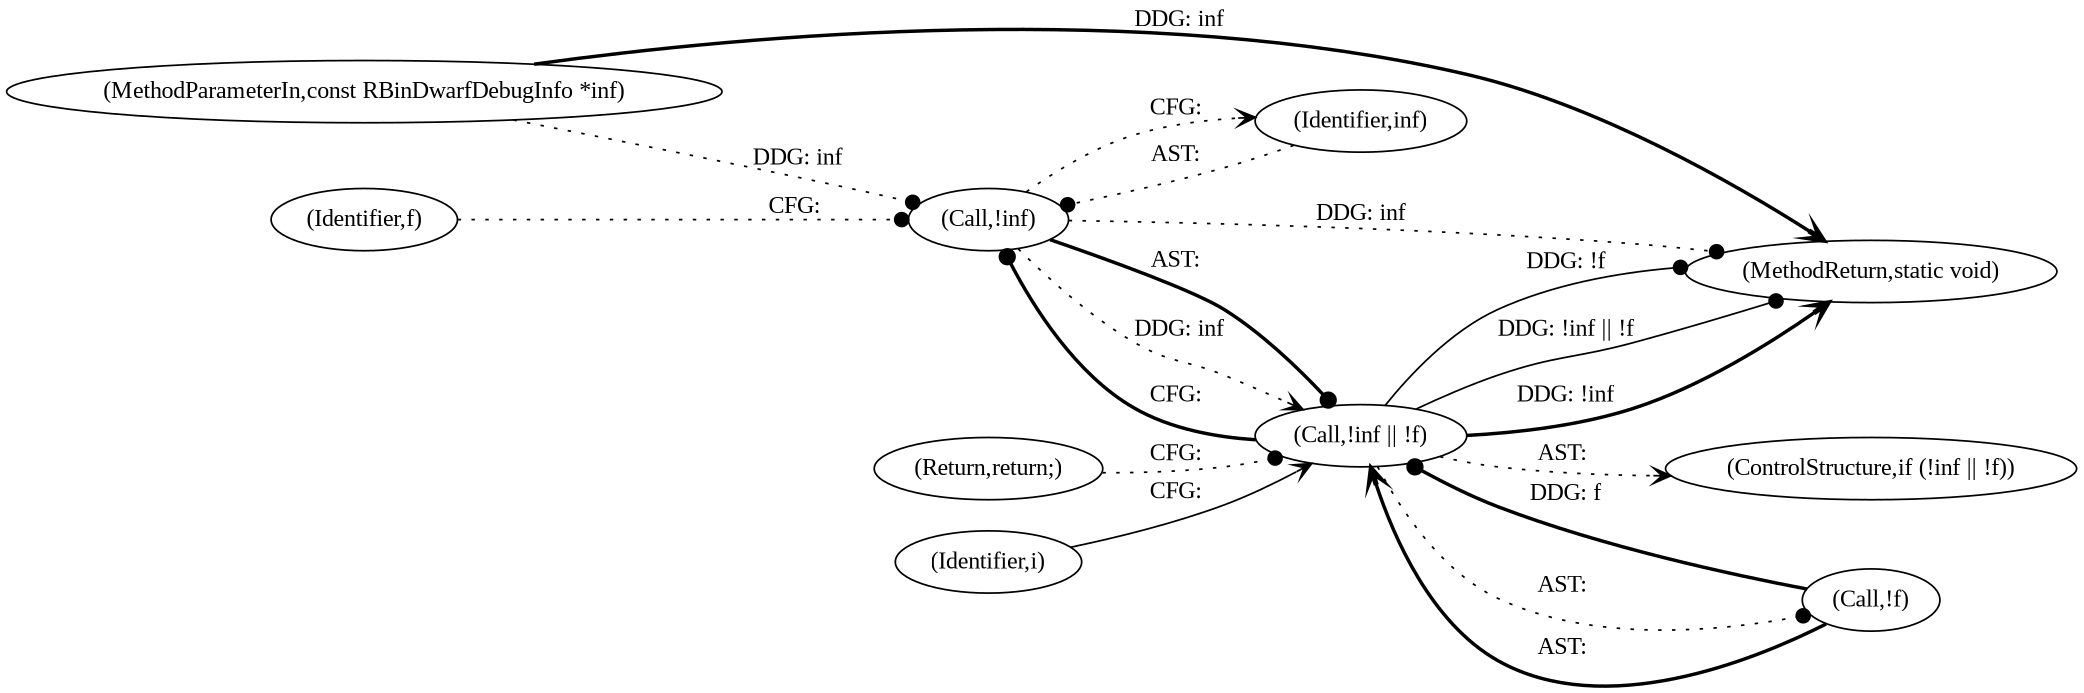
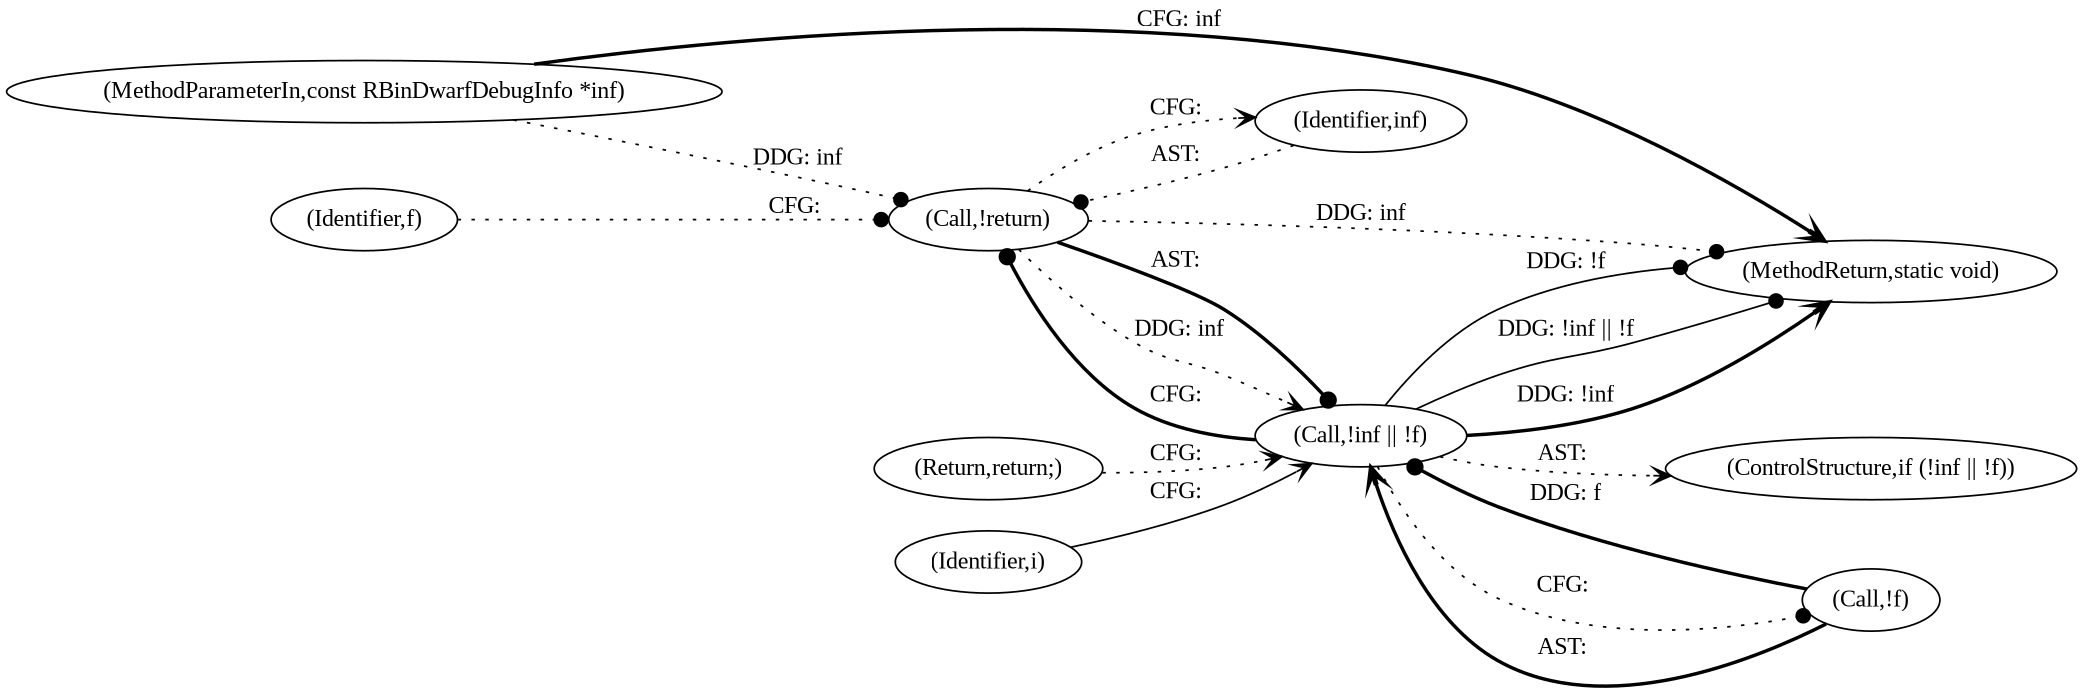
edge "(MethodParameterIn,const RBinDwarfDebugInfo *inf)" -> "(MethodReturn,static void)": label "DDG: inf" -> "CFG: inf"
node "(Call,!inf)": label "(Call,!inf)" -> "(Call,!return)"
edge "(Return,return;)" -> "(Call,!inf || !f)": arrowhead dot -> vee
edge "(Call,!inf || !f)" -> "(Call,!f)": label "AST: " -> "CFG: "
